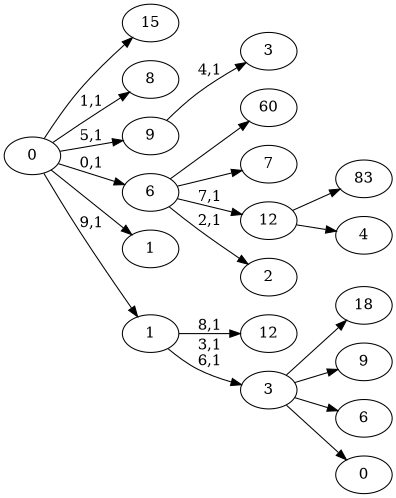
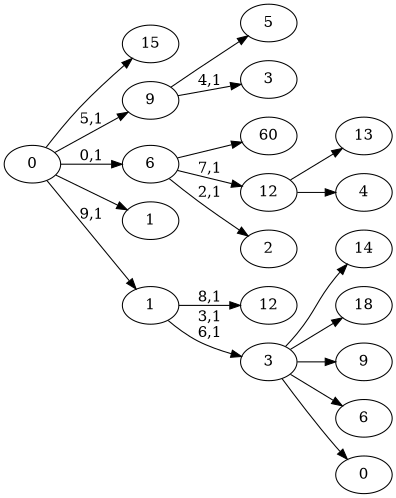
node "5": added
node "8": removed
node "7": removed
node "83": label "83" -> "13"
node "14": added
